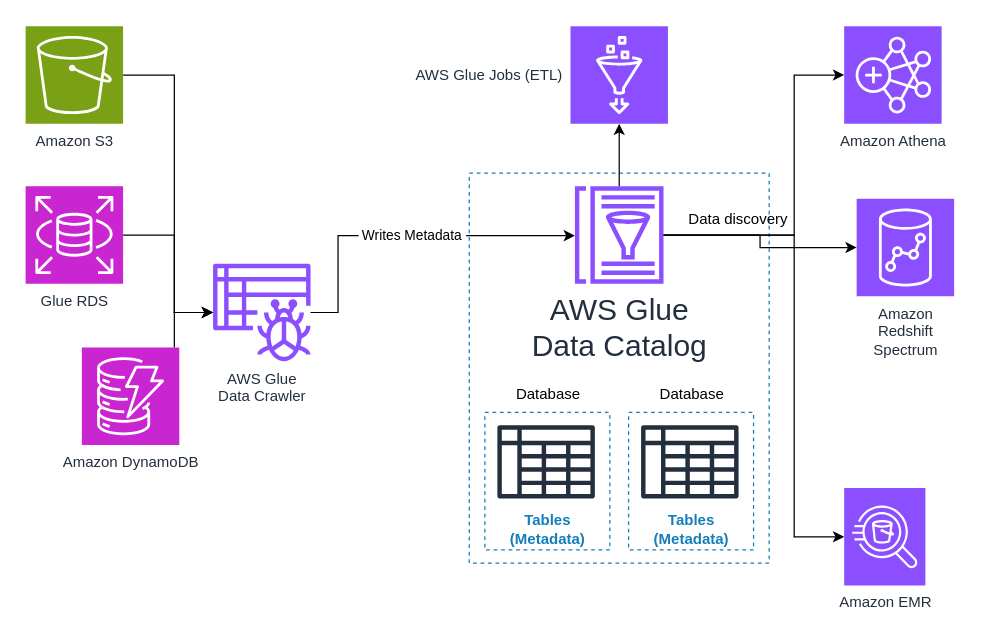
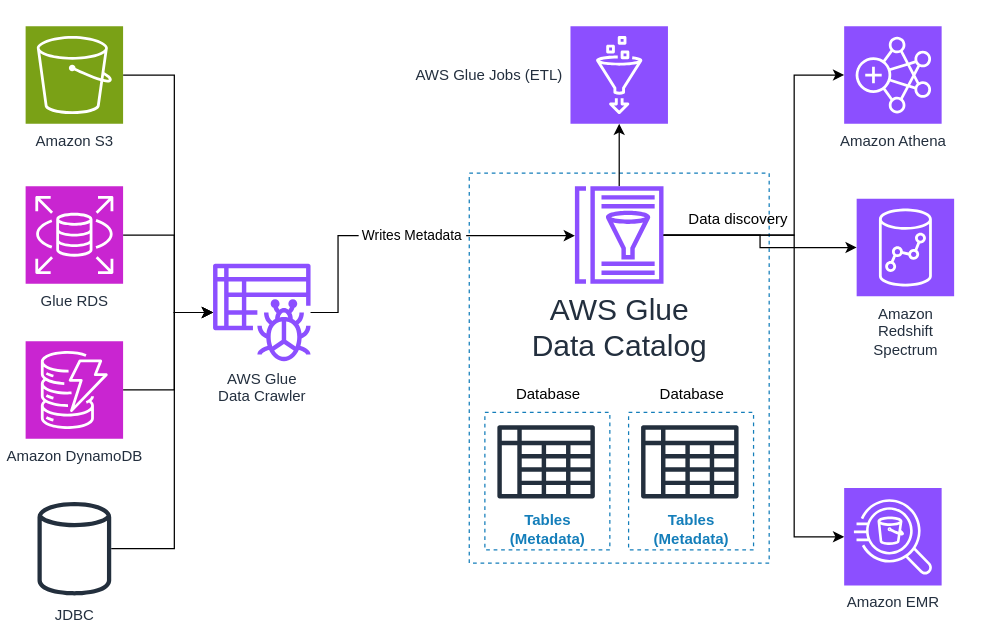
node "Amazon DynamoDB": moved (131, 396) -> (74, 390)
edge "JDBC" -> "AWS Glue Data Crawler": added
node "Amazon EMR": size 81x98 -> 98x98
node "JDBC": added
